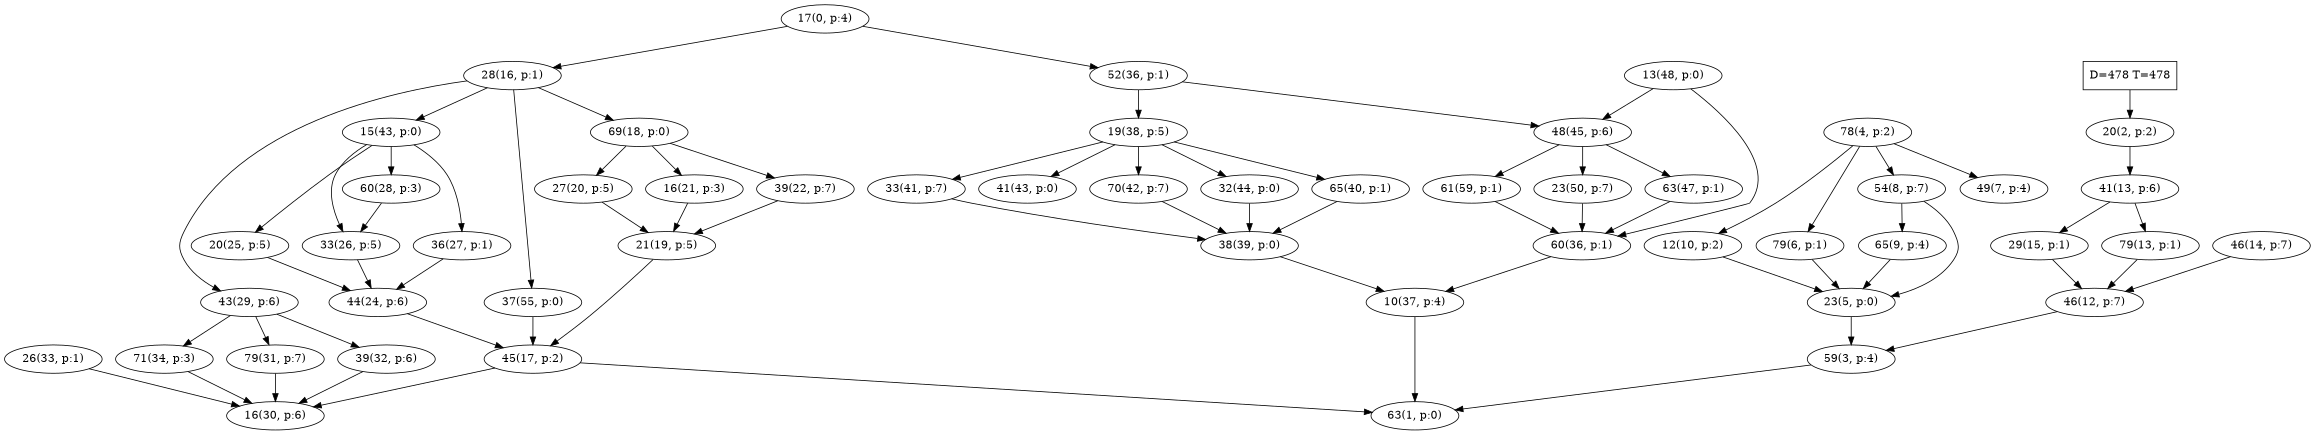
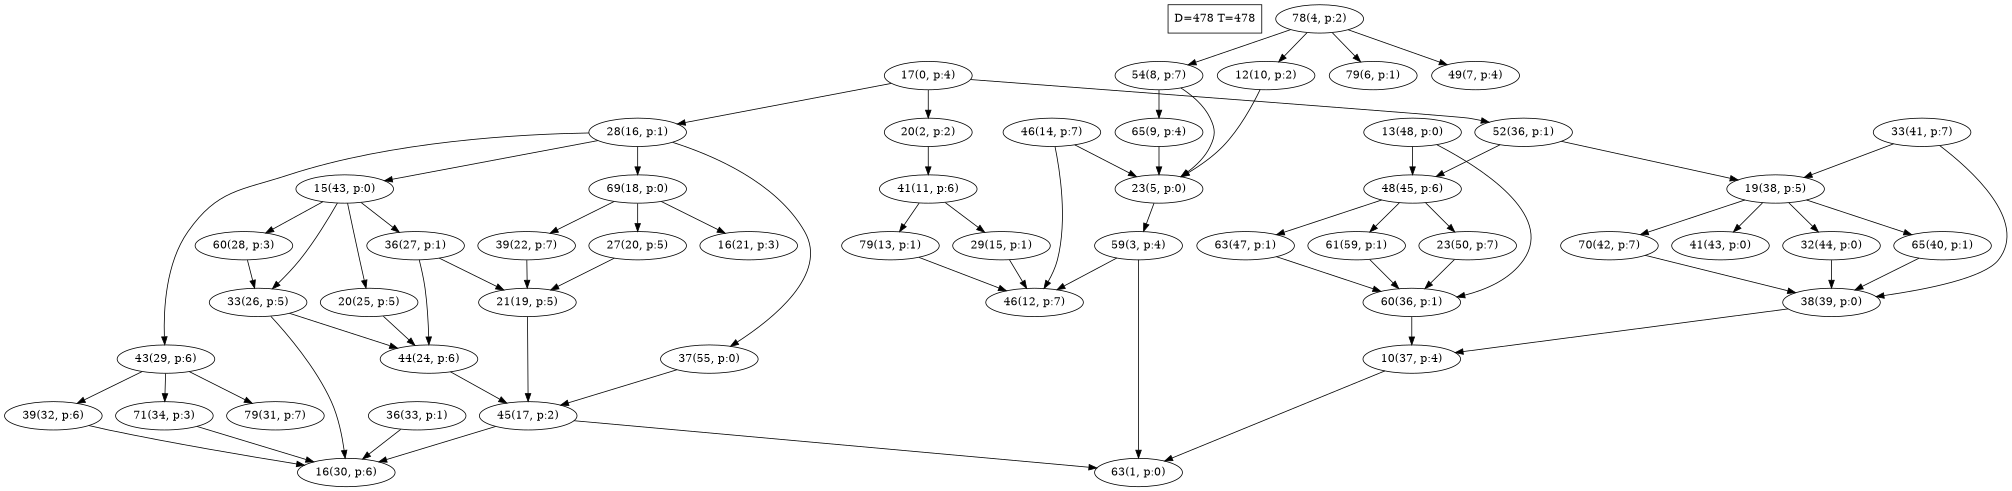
edge "D=478 T=478" -> "20(2, p:2)": now "17(0, p:4)" -> "20(2, p:2)"
edge "19(38, p:5)" -> "33(41, p:7)": reversed
node "41(13, p:6)": label "41(13, p:6)" -> "41(11, p:6)"
edge "16(21, p:3)" -> "21(19, p:5)": now "36(27, p:1)" -> "21(19, p:5)"
edge "79(6, p:1)" -> "23(5, p:0)": now "46(14, p:7)" -> "23(5, p:0)"
edge "46(12, p:7)" -> "59(3, p:4)": reversed
node "26(33, p:1)": label "26(33, p:1)" -> "36(33, p:1)"
edge "79(31, p:7)" -> "16(30, p:6)": now "33(26, p:5)" -> "16(30, p:6)"
